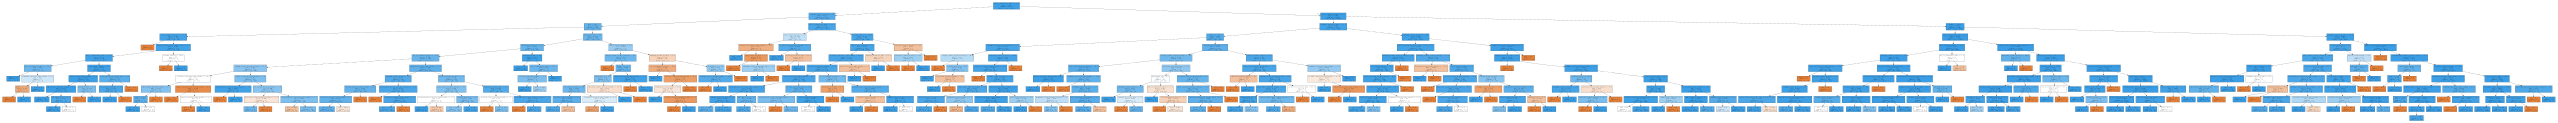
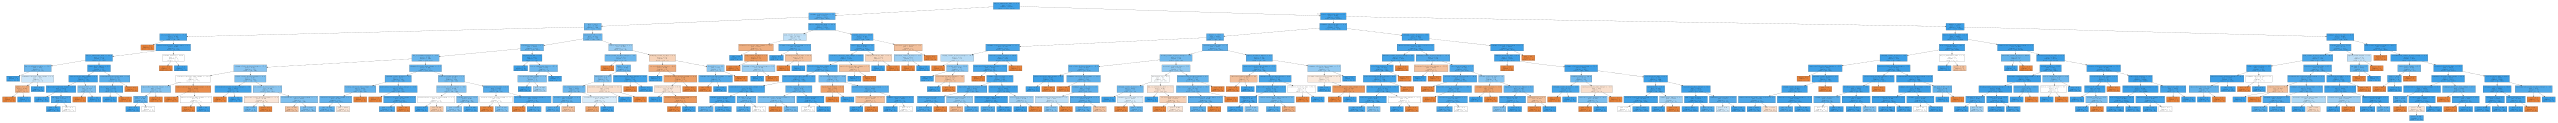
node "gini = 0.039 samples = 1001 value = [20, 981]": fillcolor #399de5fa -> #e5813933
